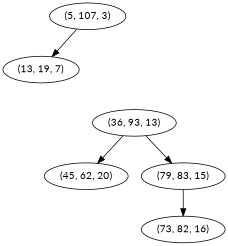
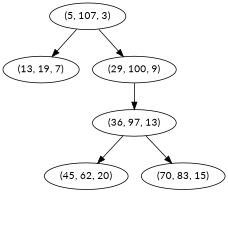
node "(29, 100, 9)": added
node "(36, 93, 13)": label "(36, 93, 13)" -> "(36, 97, 13)"
node "(79, 83, 15)": label "(79, 83, 15)" -> "(70, 83, 15)"
node "(73, 82, 16)": removed
